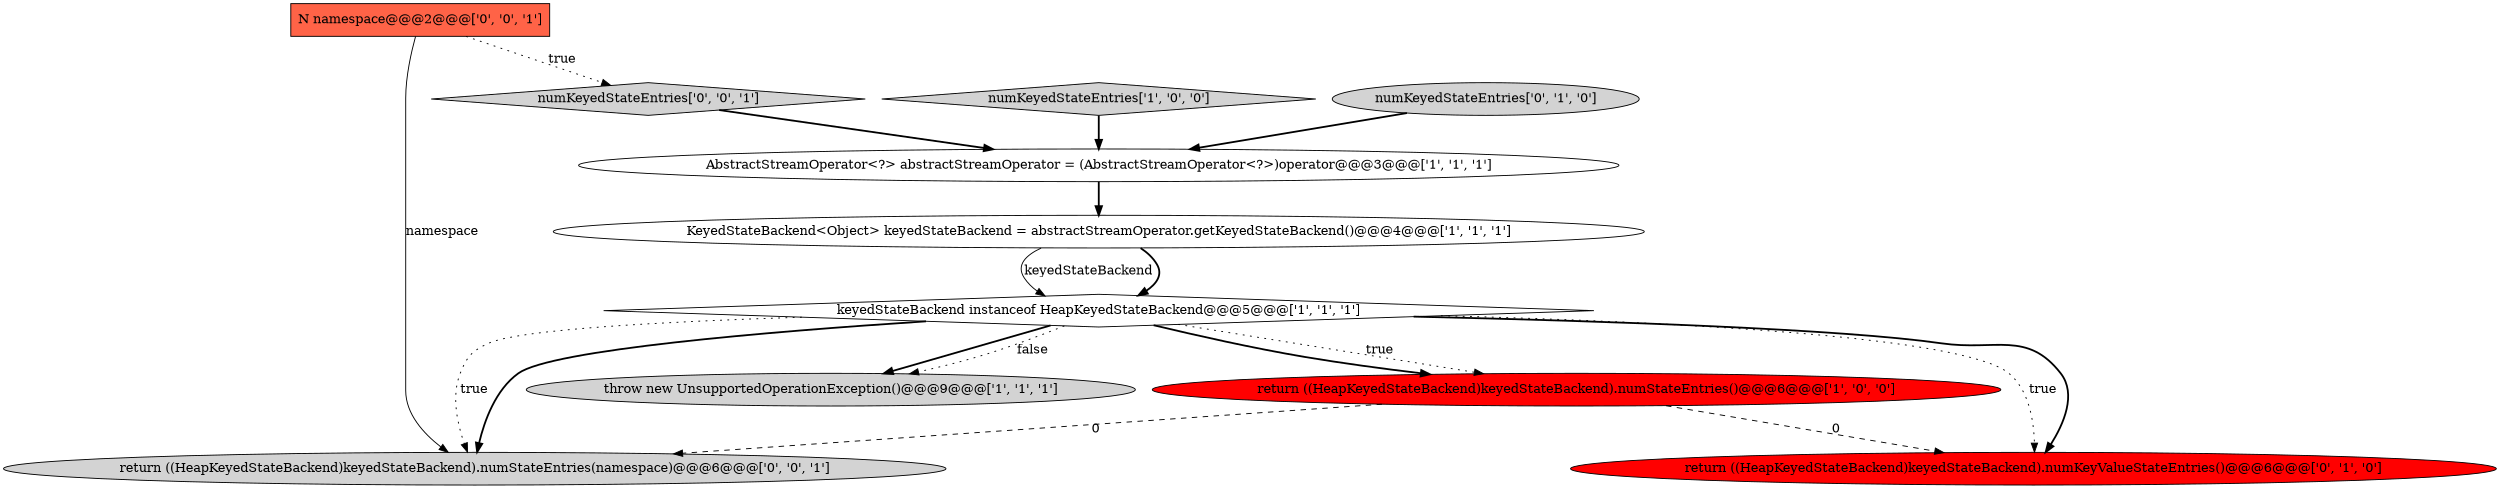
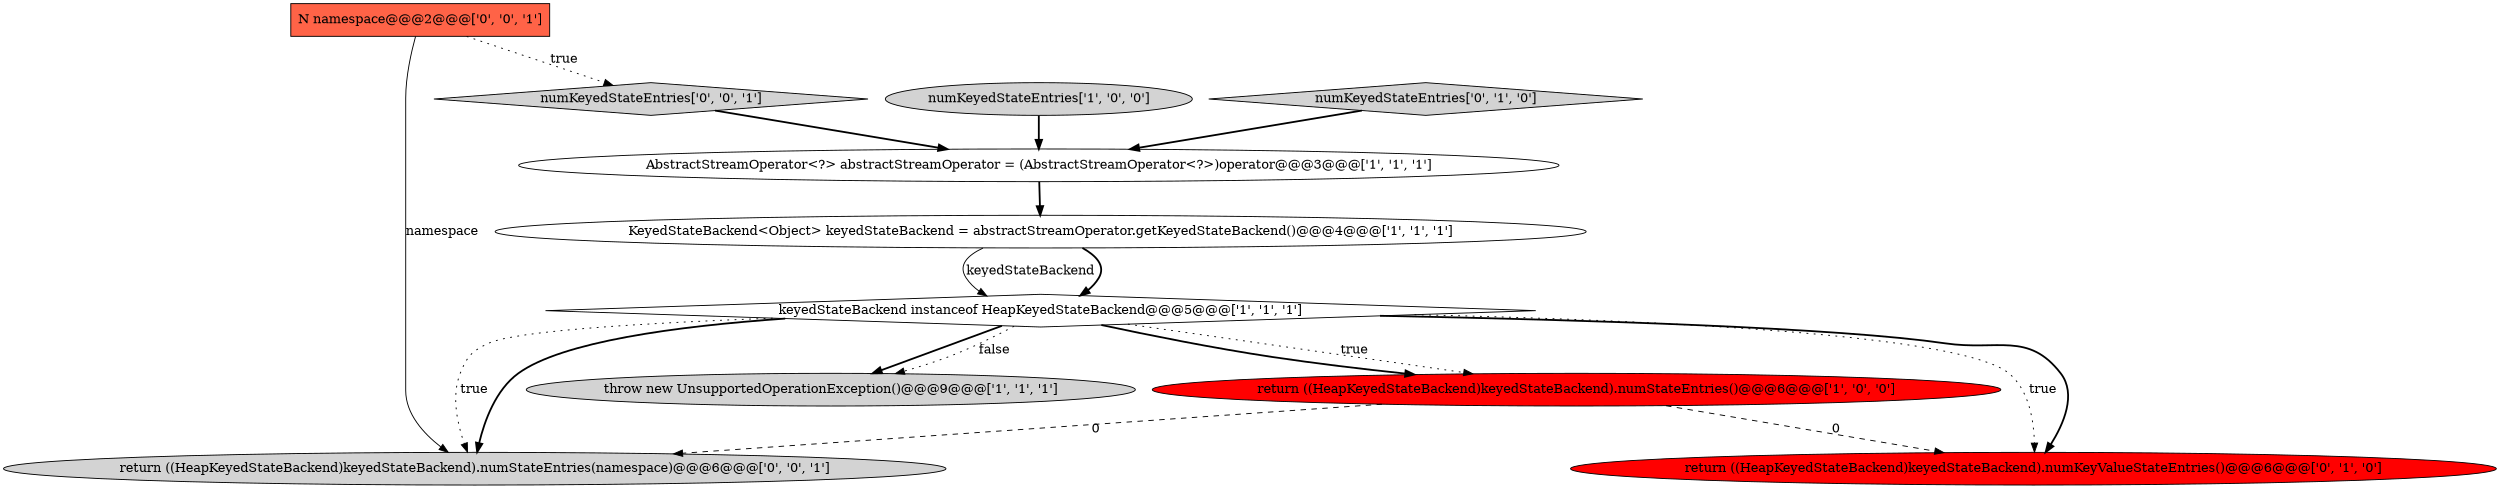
node "numKeyedStateEntries['1', '0', '0']": shape diamond -> ellipse
node "numKeyedStateEntries['0', '1', '0']": shape ellipse -> diamond
